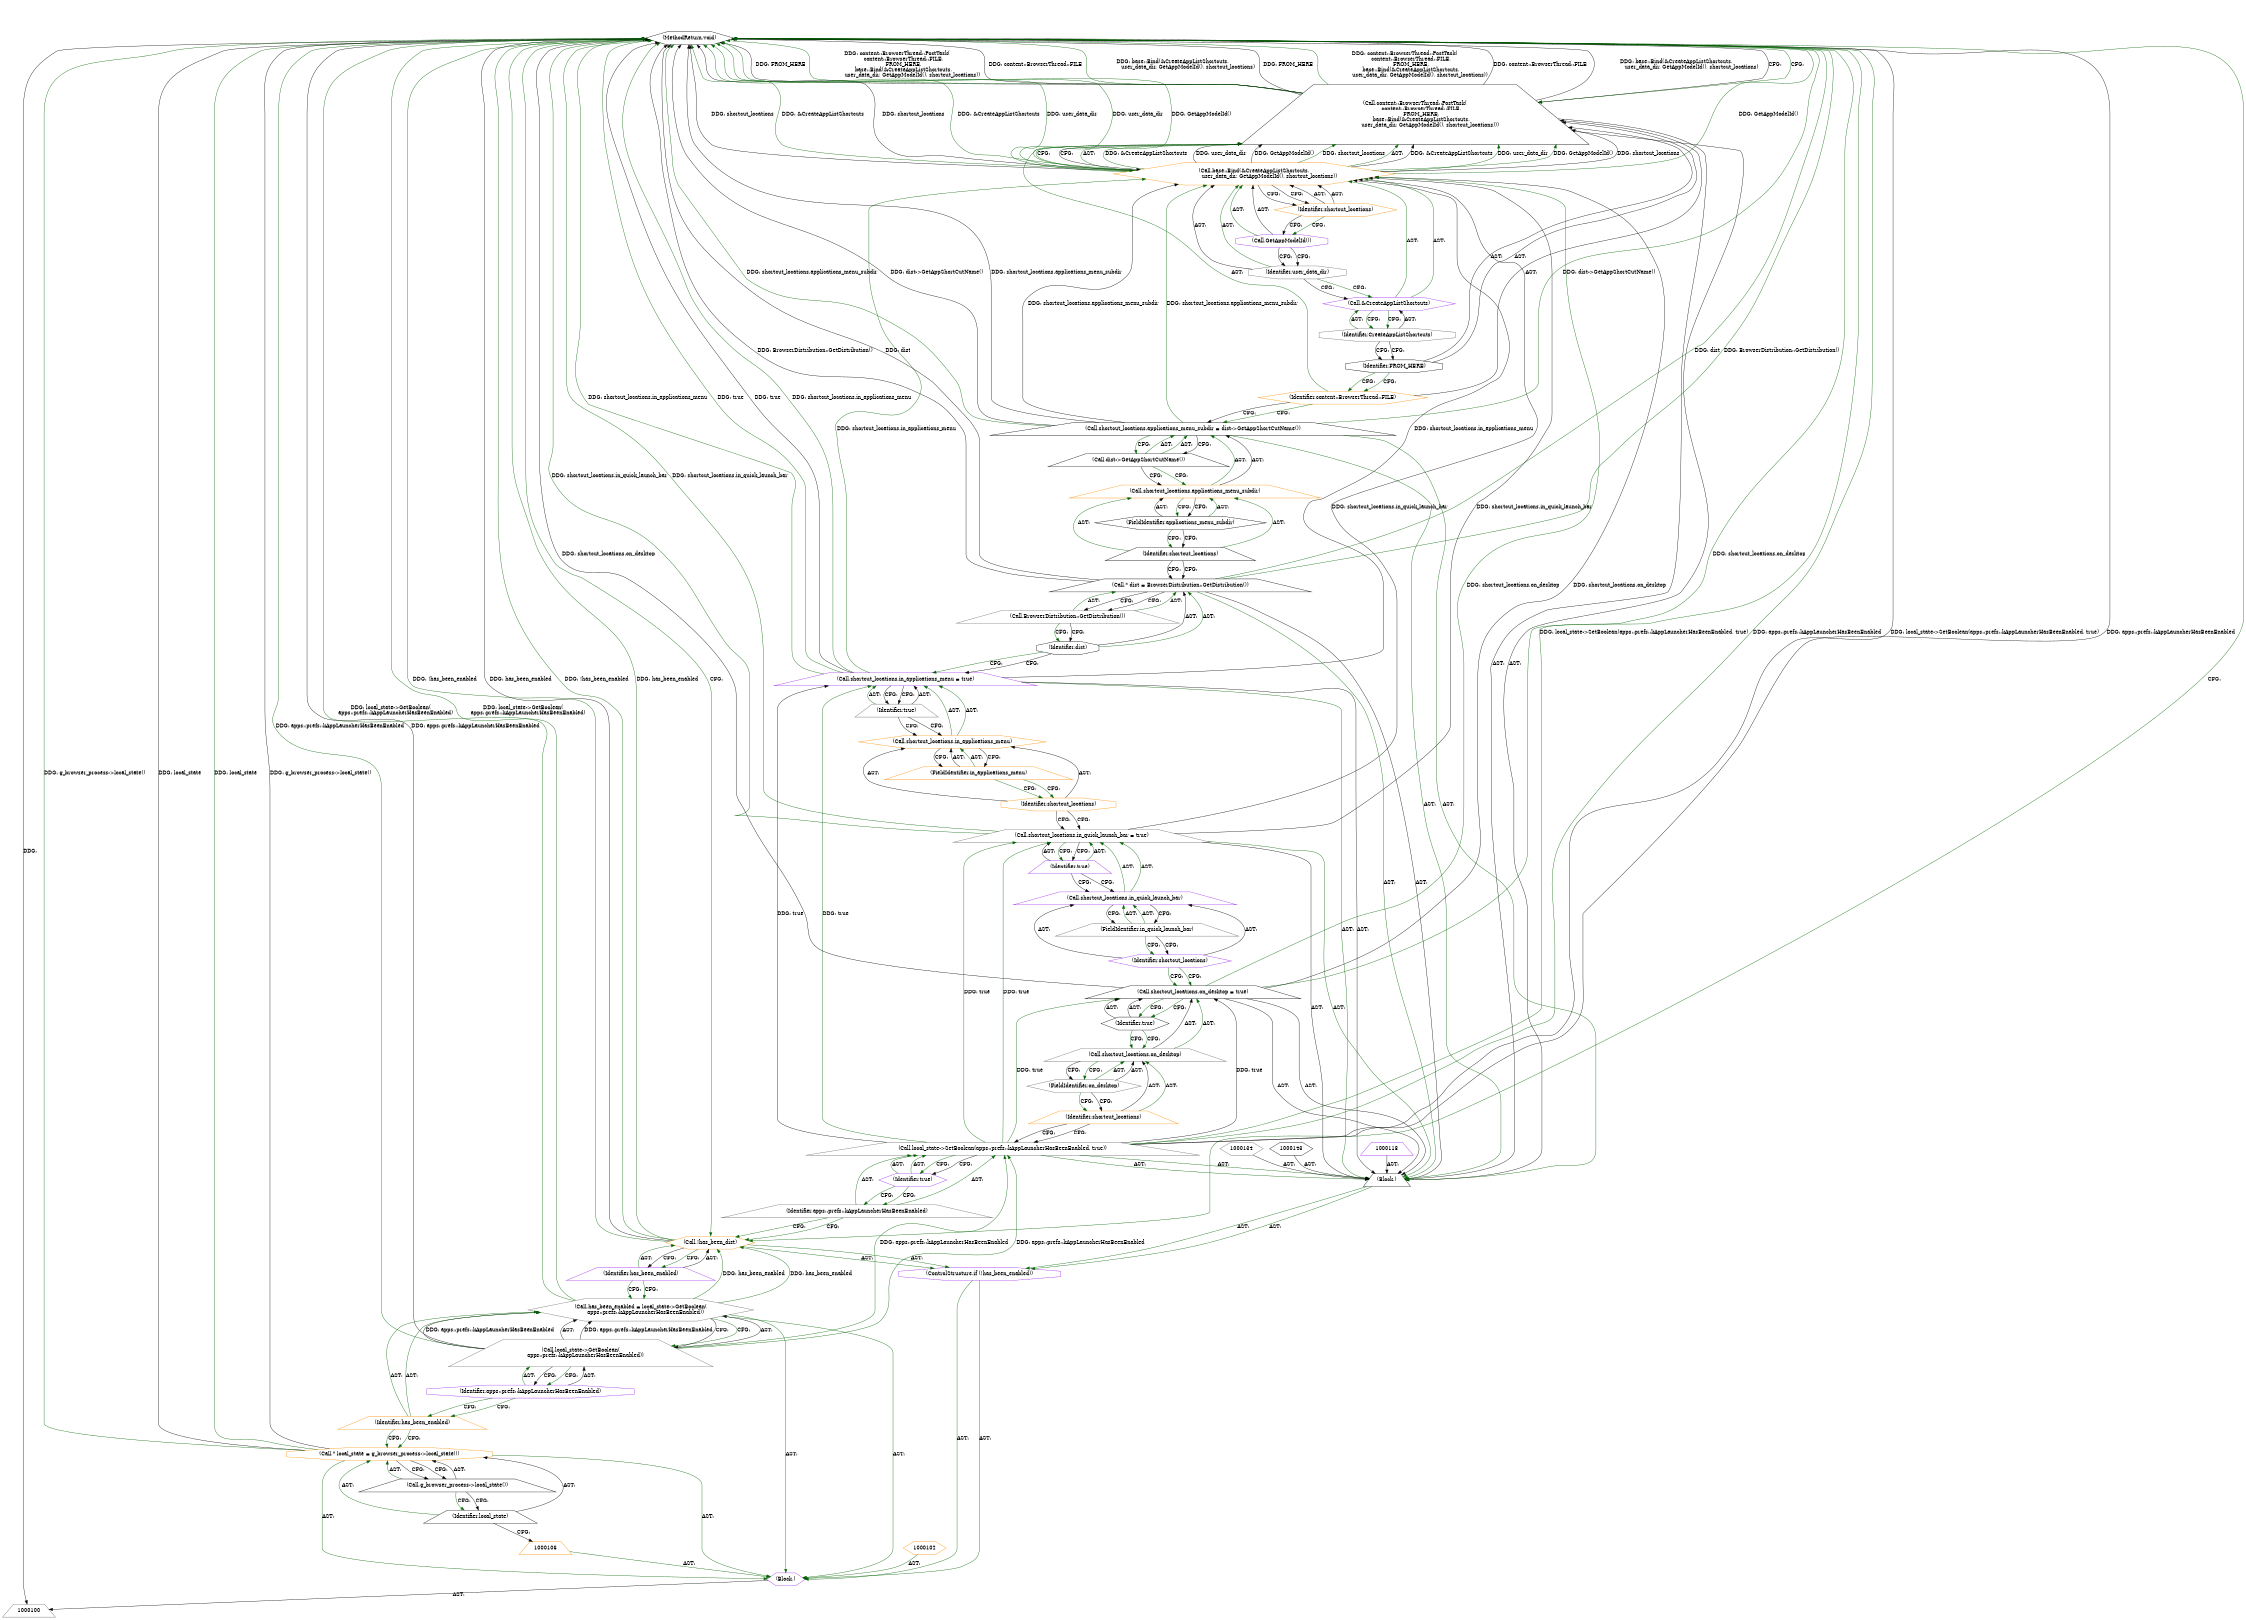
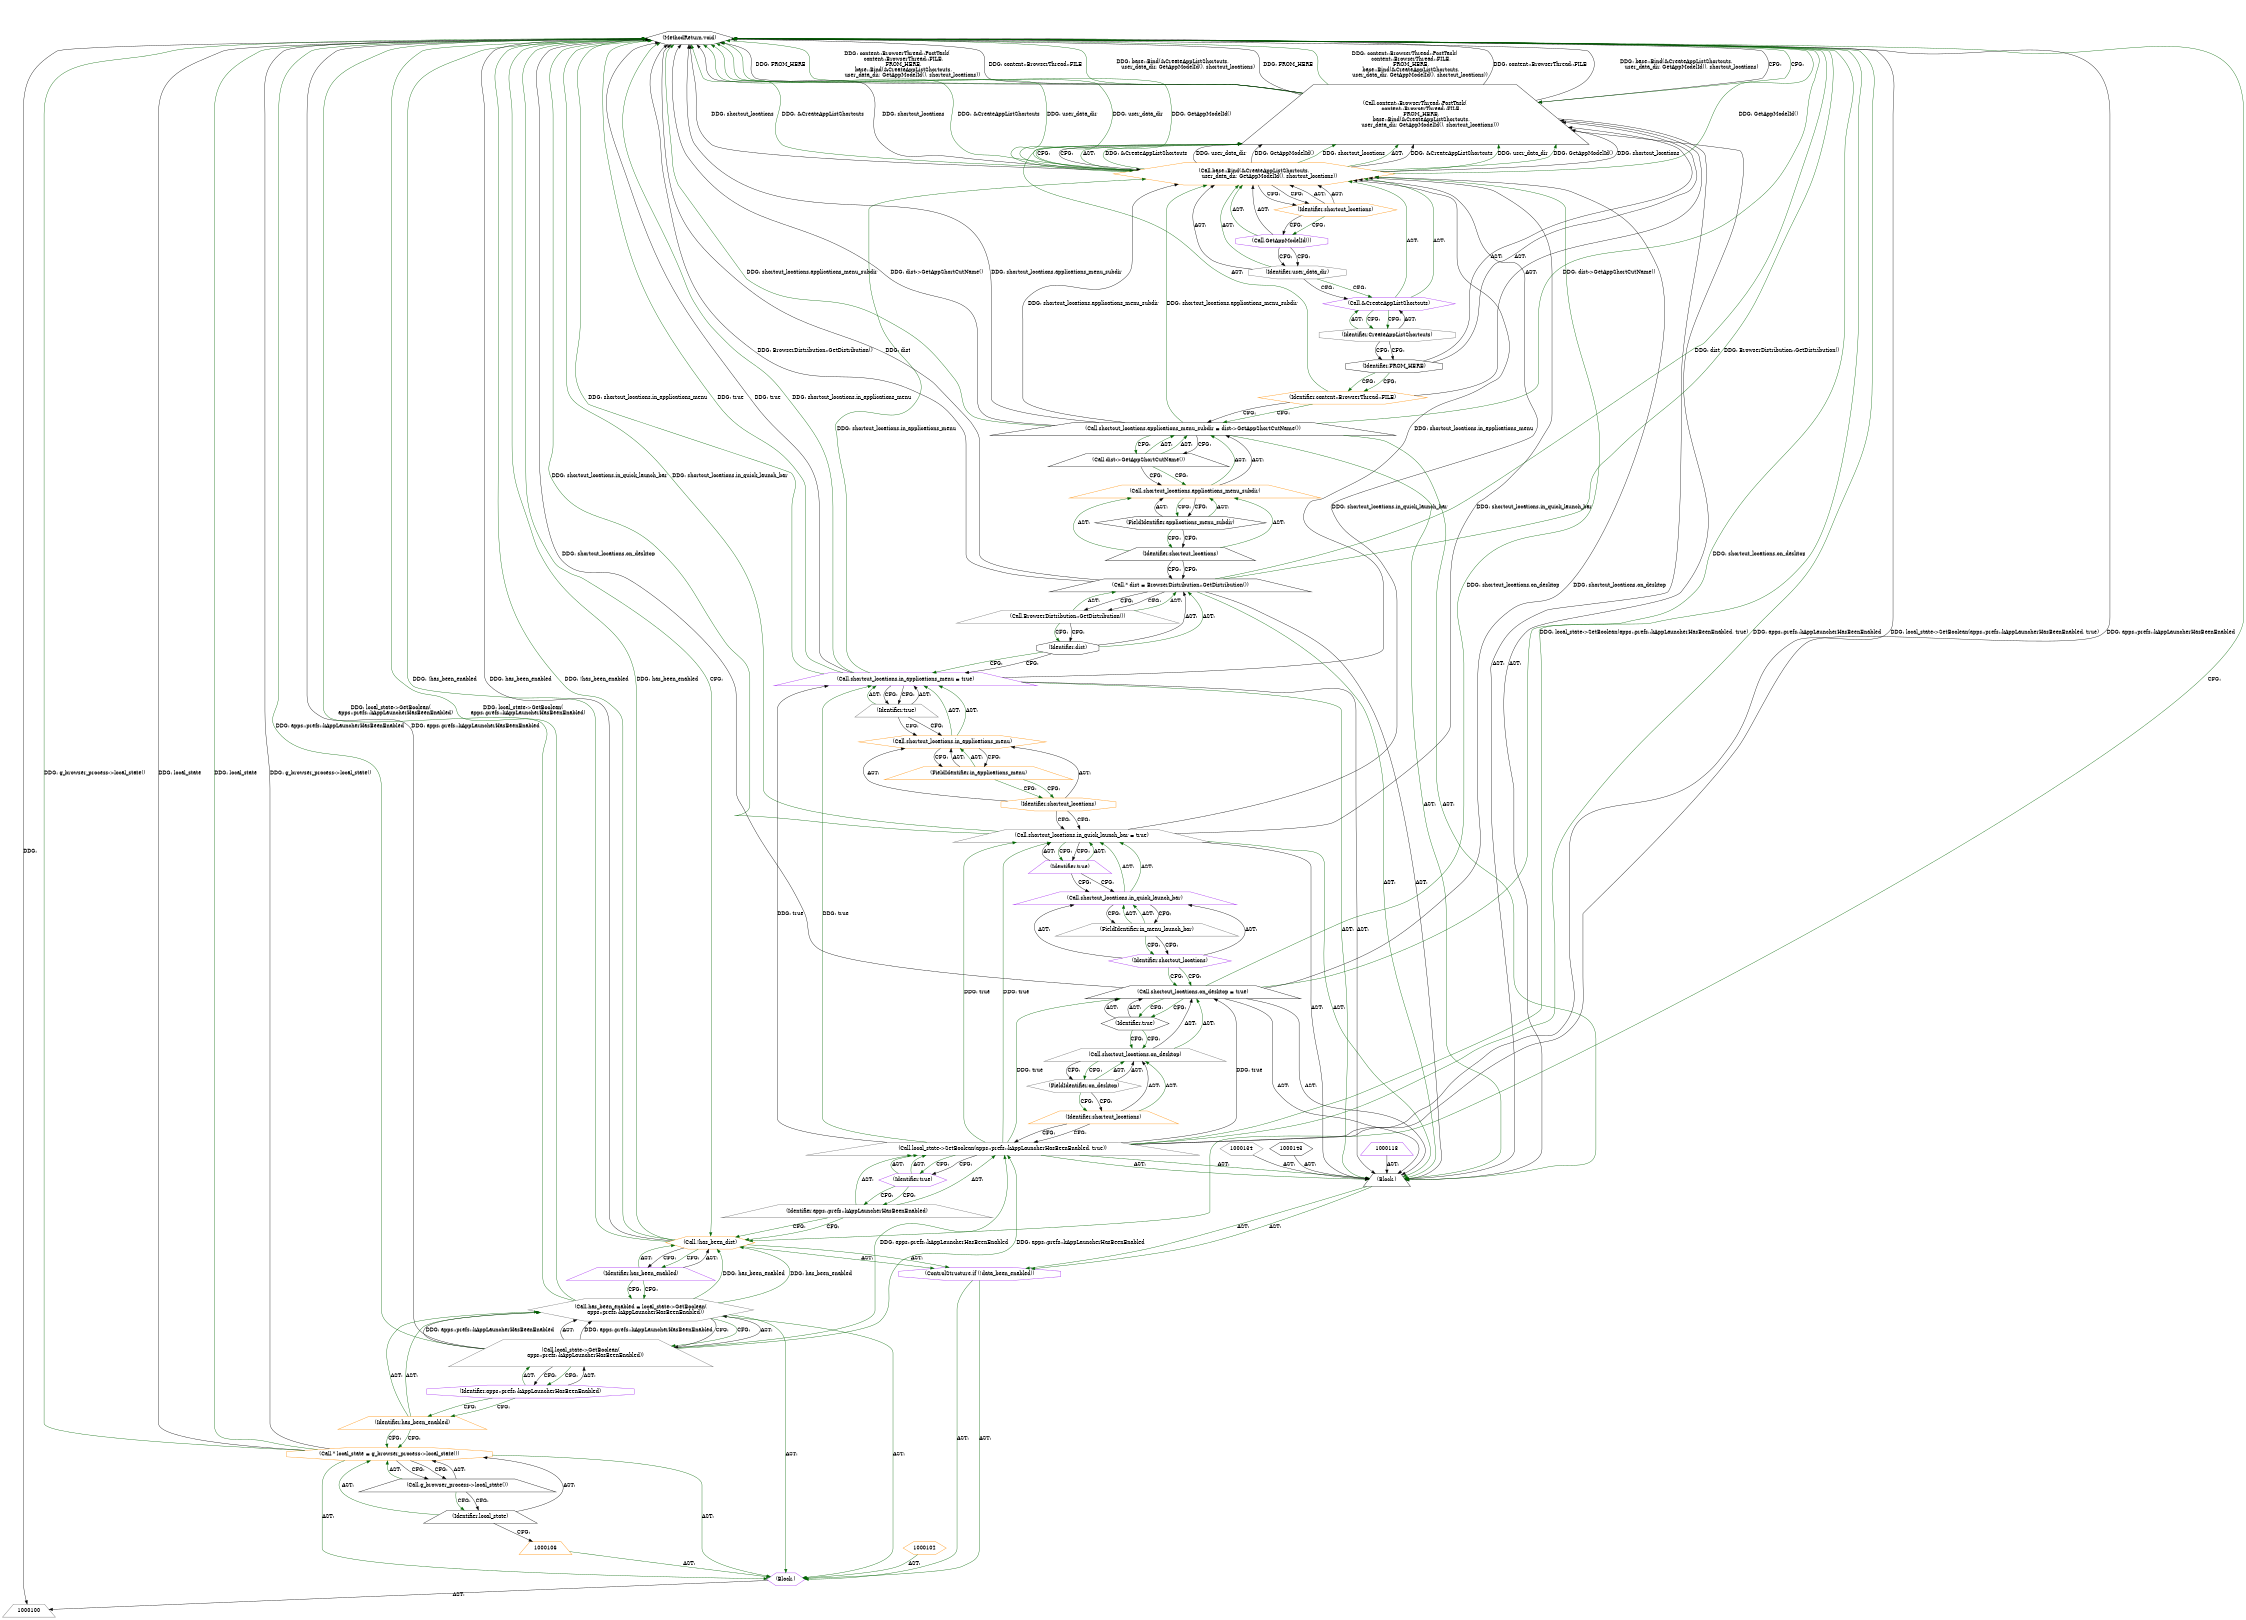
node "(FieldIdentifier,in_quick_launch_bar)": label "(FieldIdentifier,in_quick_launch_bar)" -> "(FieldIdentifier,in_menu_launch_bar)"
node "(ControlStructure,if (!has_been_enabled))": label "(ControlStructure,if (!has_been_enabled))" -> "(ControlStructure,if (!data_been_enabled))"
